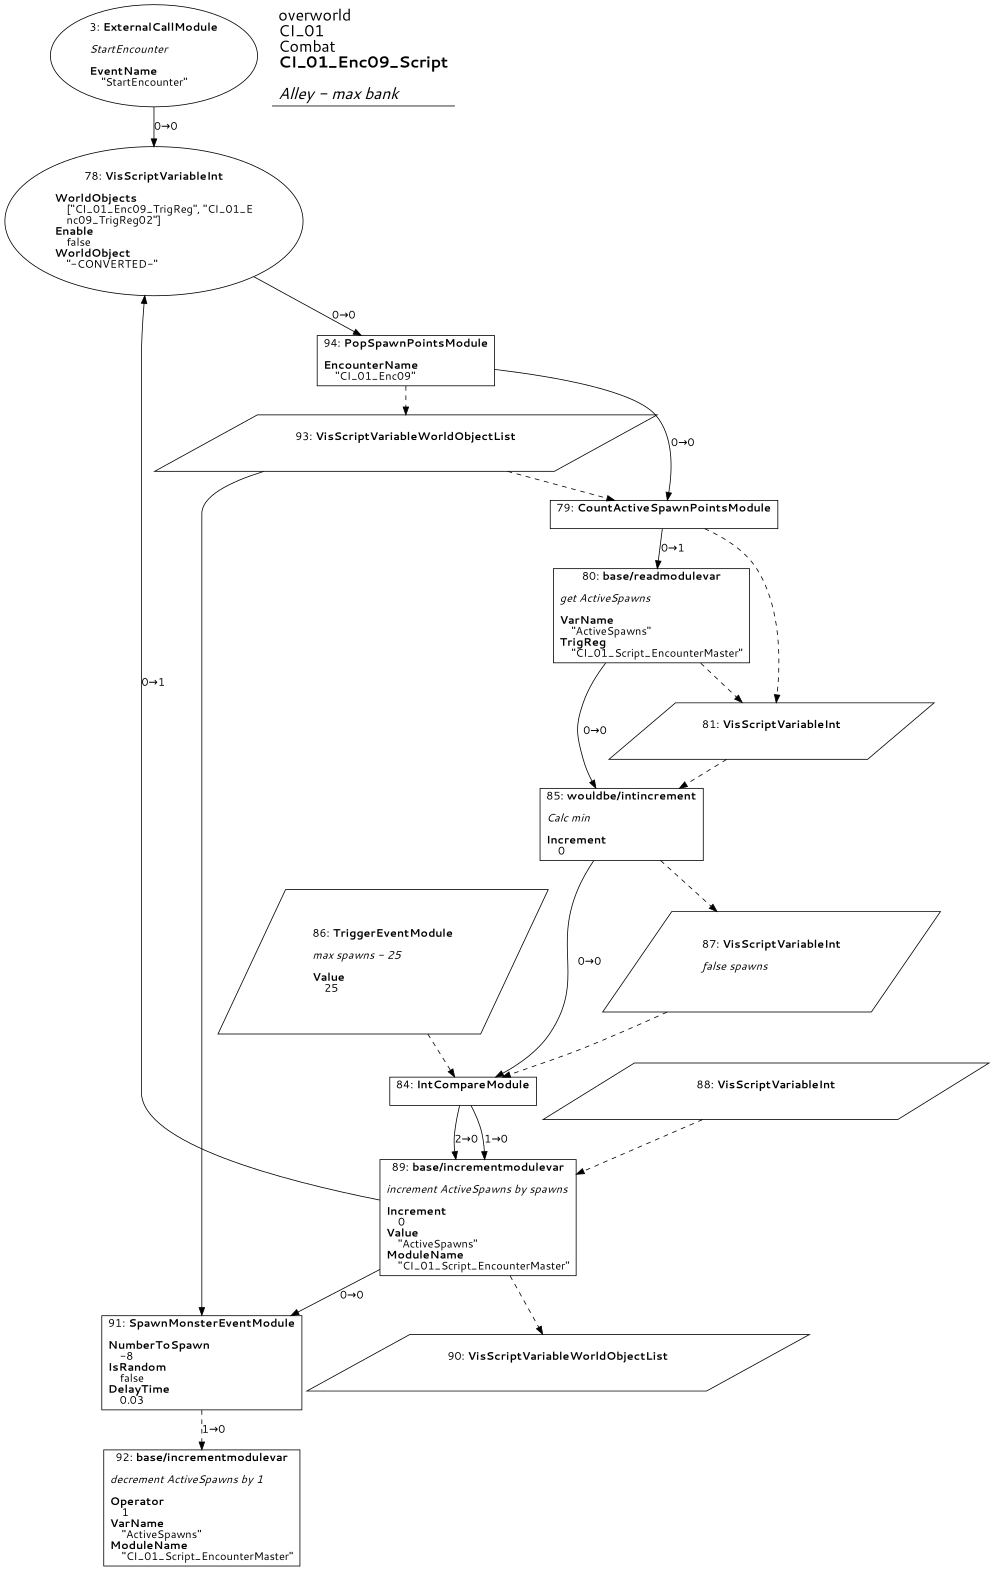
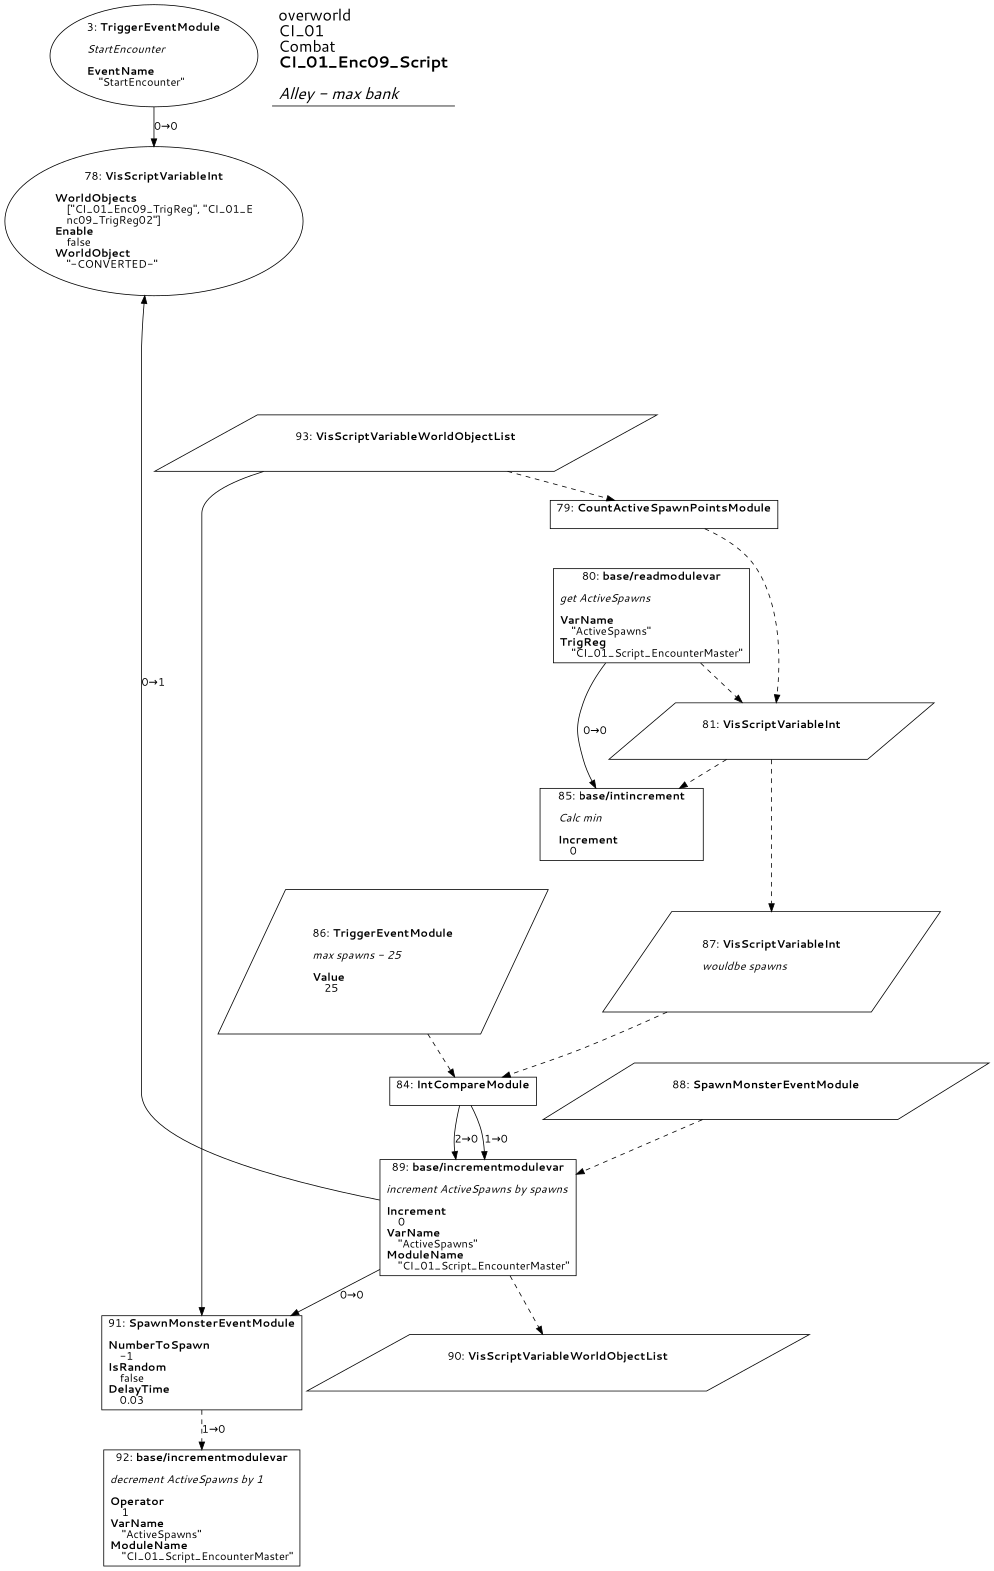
node "3:": text "ExternalCallModule" -> "TriggerEventModule"
node "94:": removed
edge "79:" -> "80:": removed, label "0→1"
node "85:": text "wouldbe/intincrement" -> "base/intincrement"
edge "85:" -> "87:": now "81:" -> "87:"
node "87:": text "false spawns" -> "wouldbe spawns"
edge "85:" -> "84:": removed, label "0→0"
node "88:": text "VisScriptVariableInt" -> "SpawnMonsterEventModule"
node "89:": text "Value" -> "VarName"
node "91:": text "-8" -> "-1"
